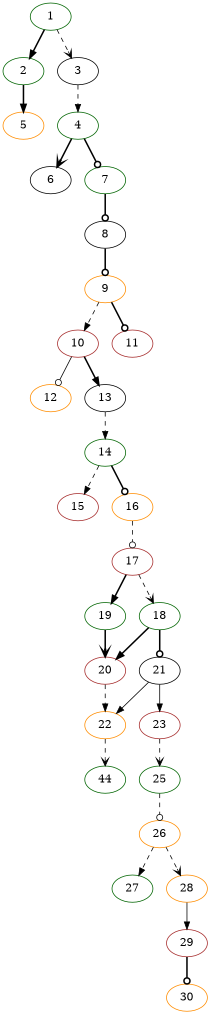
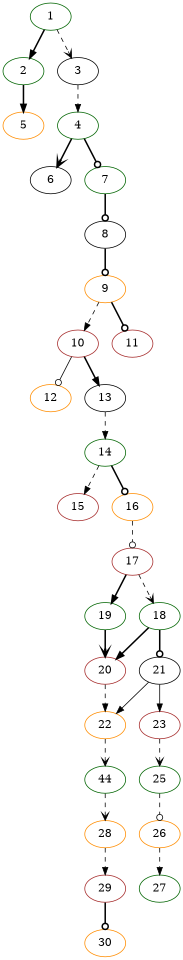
edge "26" -> "28": now "44" -> "28"
edge "28" -> "29": style solid -> dashed
